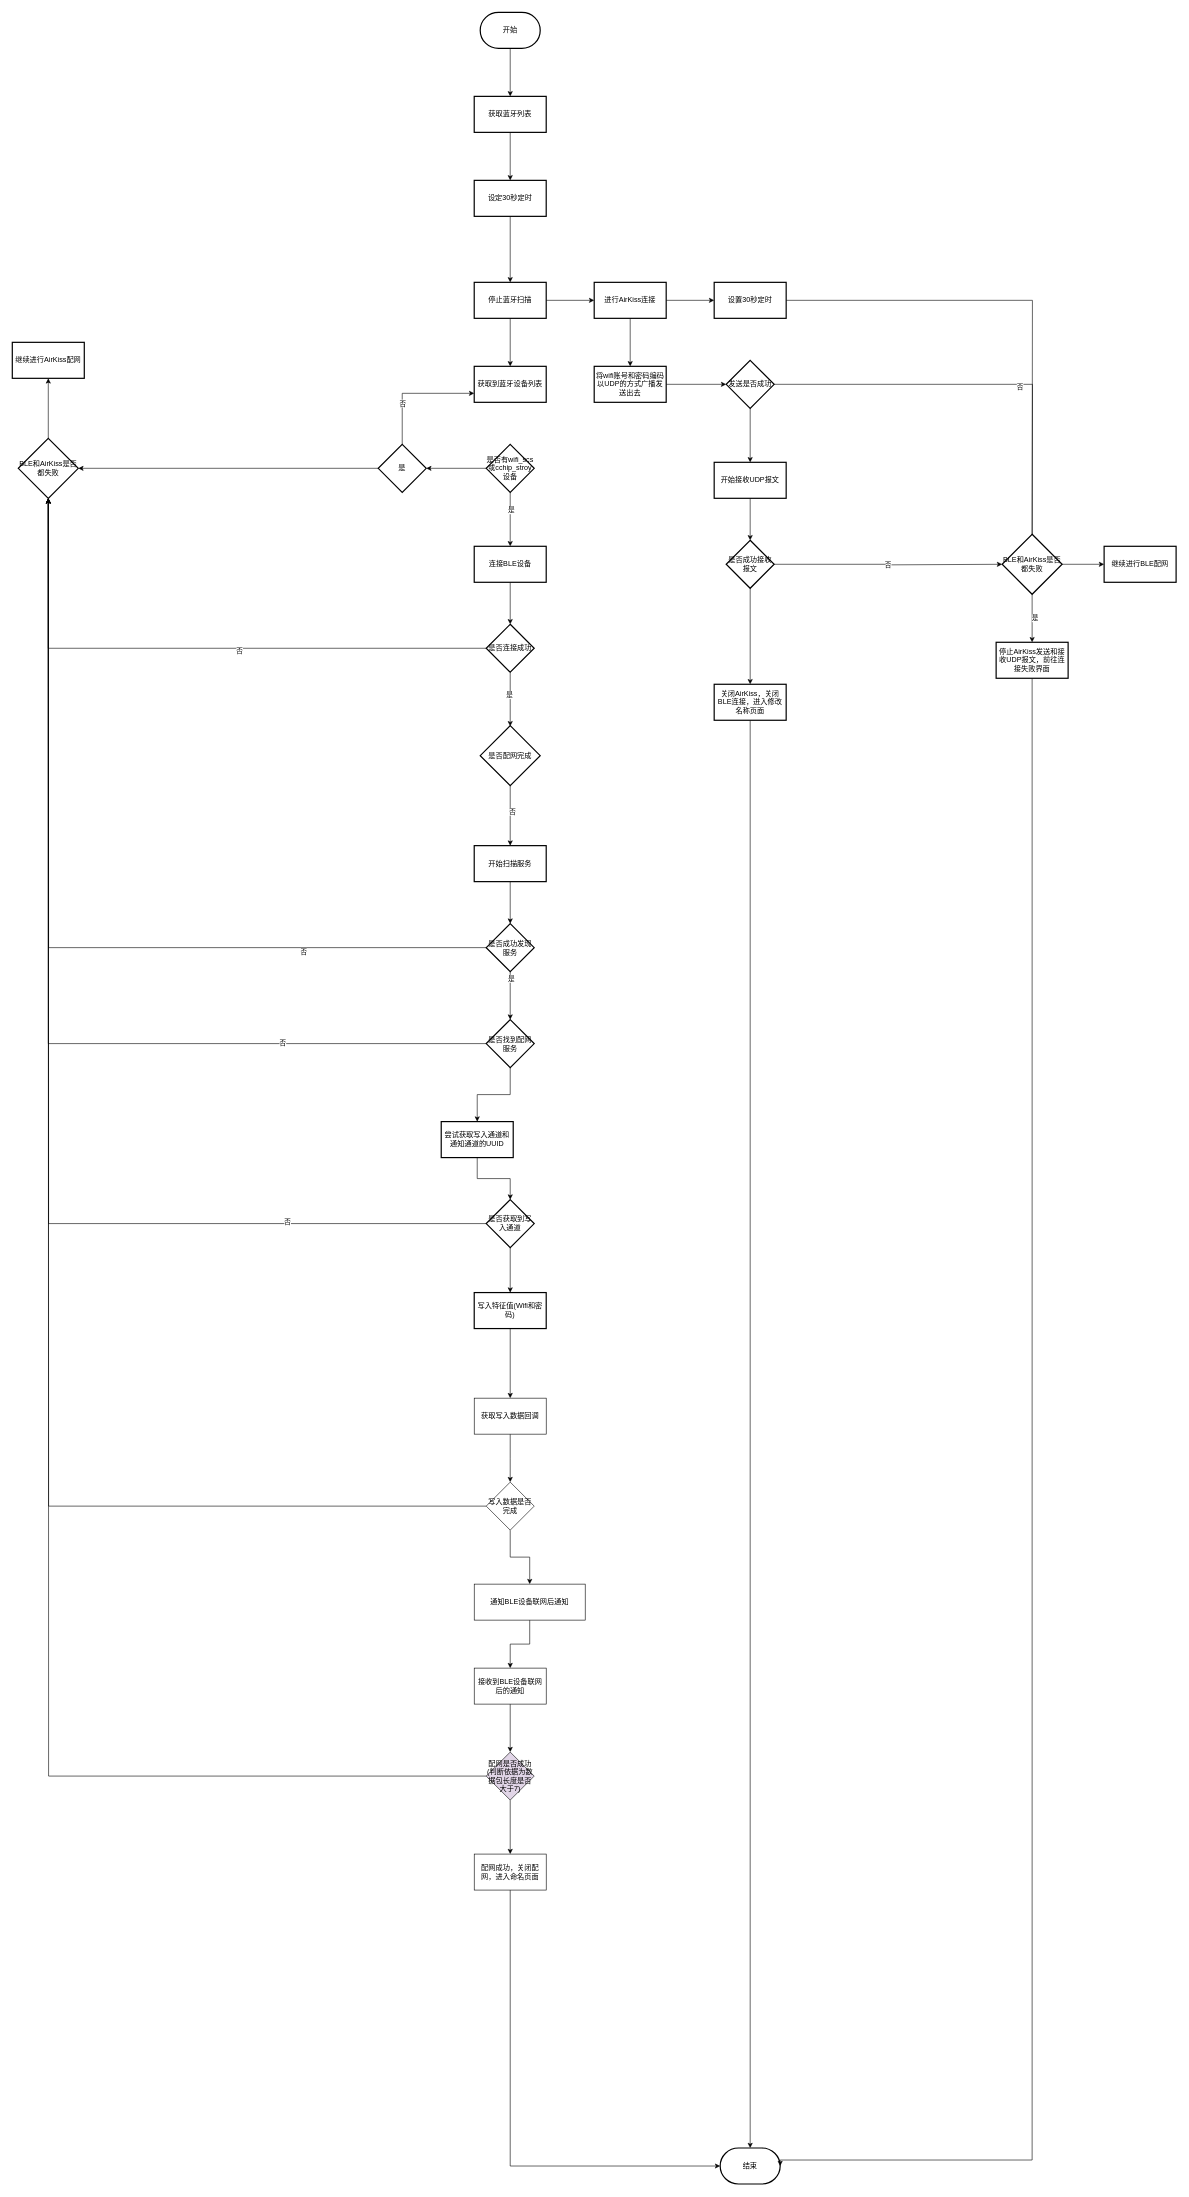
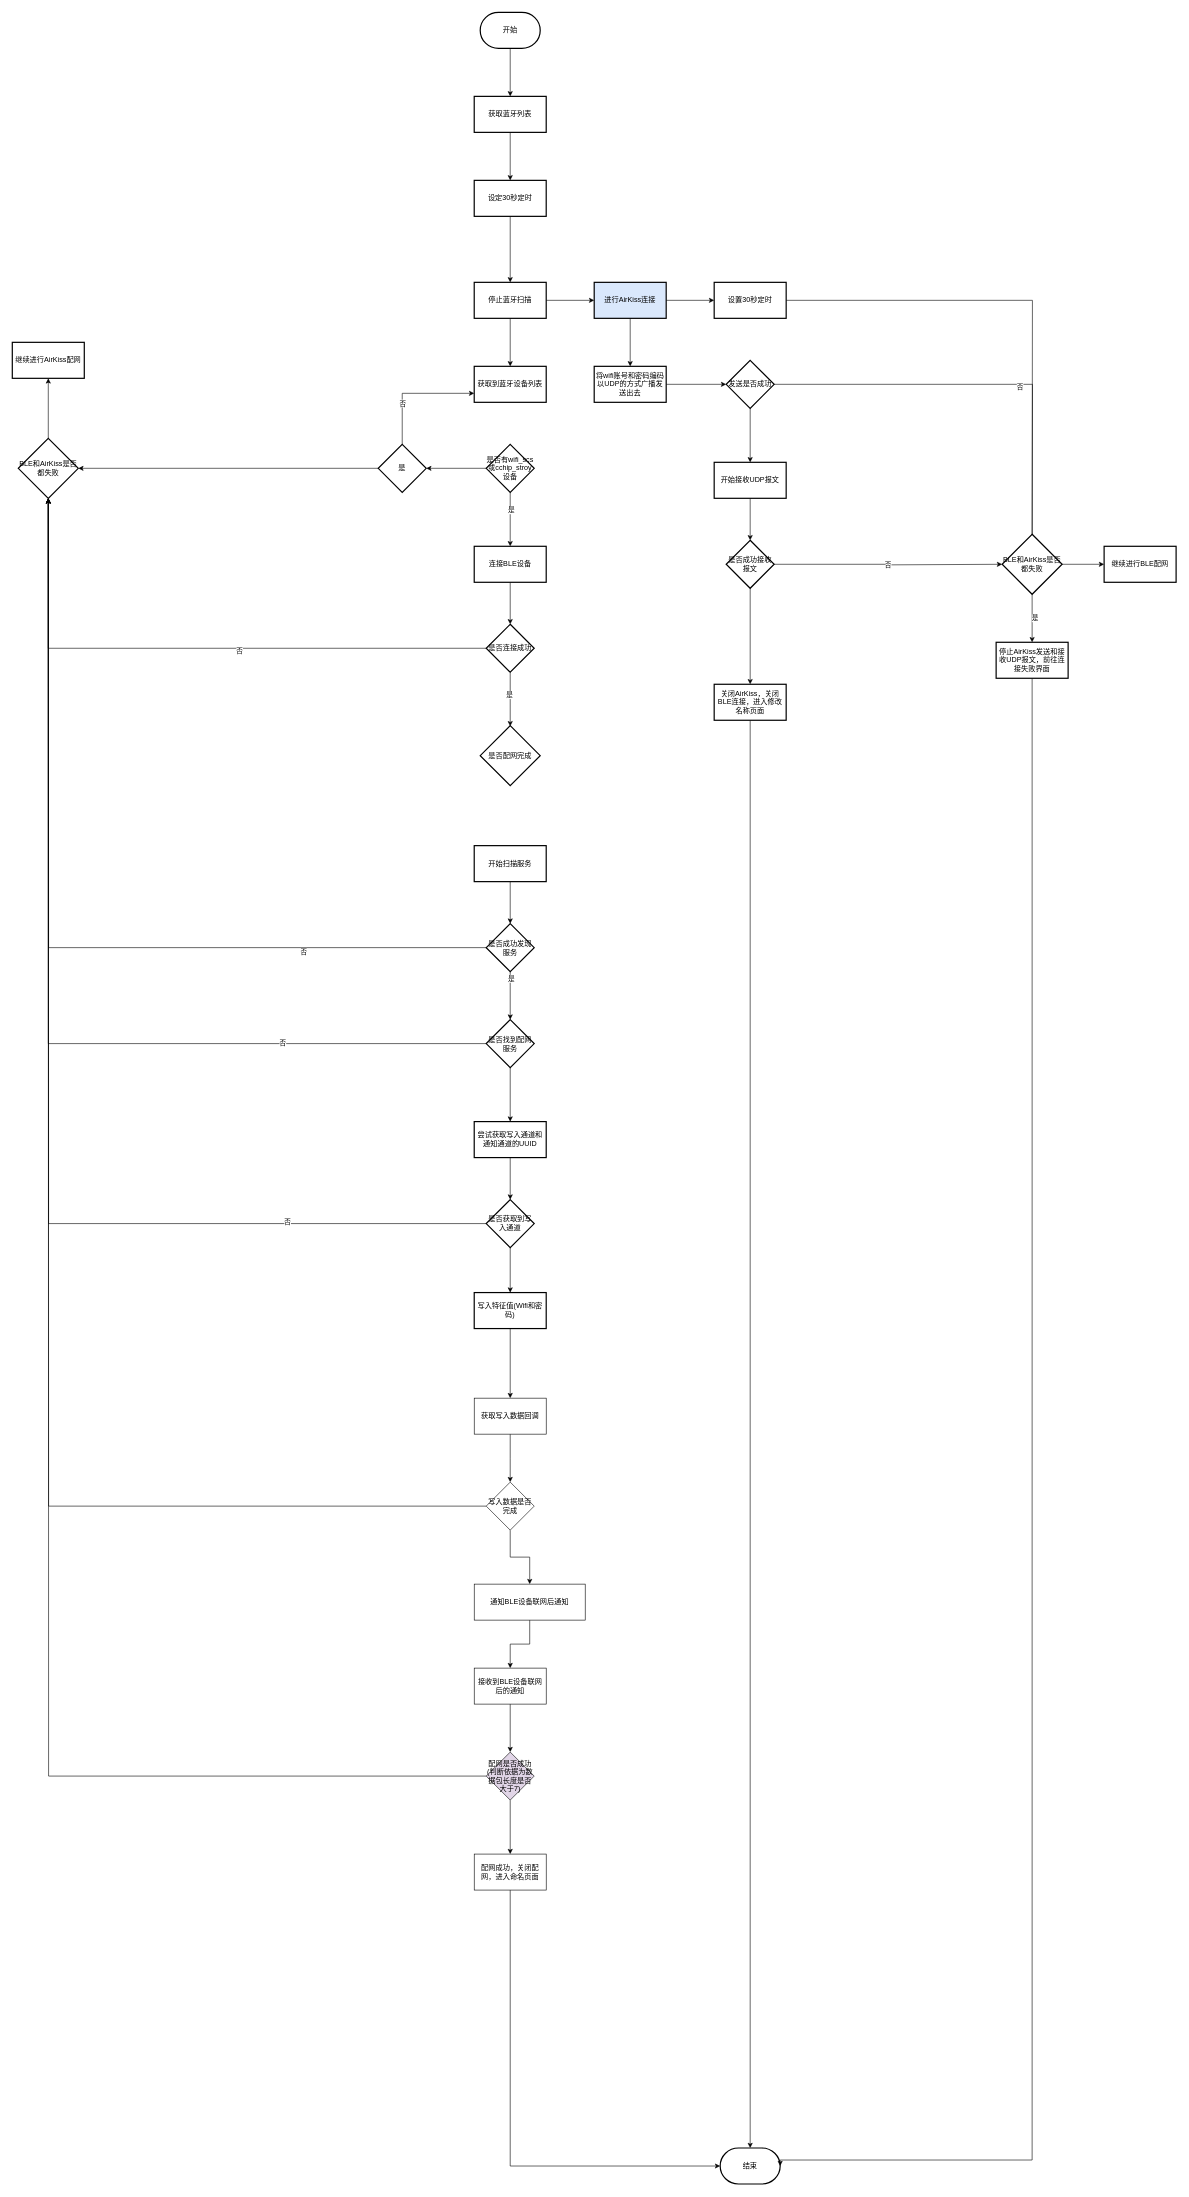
node "进行AirKiss连接": fillcolor #ffffff -> #dae8fc
edge "是否配网完成" -> "开始扫描服务": removed, label "否"
node "尝试获取写入通道和通知通道的UUID": moved (477, 1140) -> (510, 1140)
